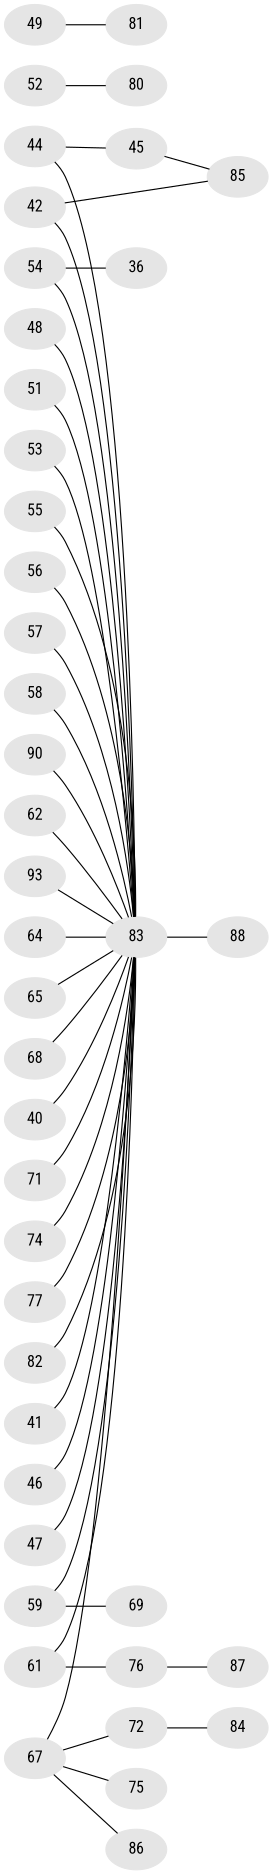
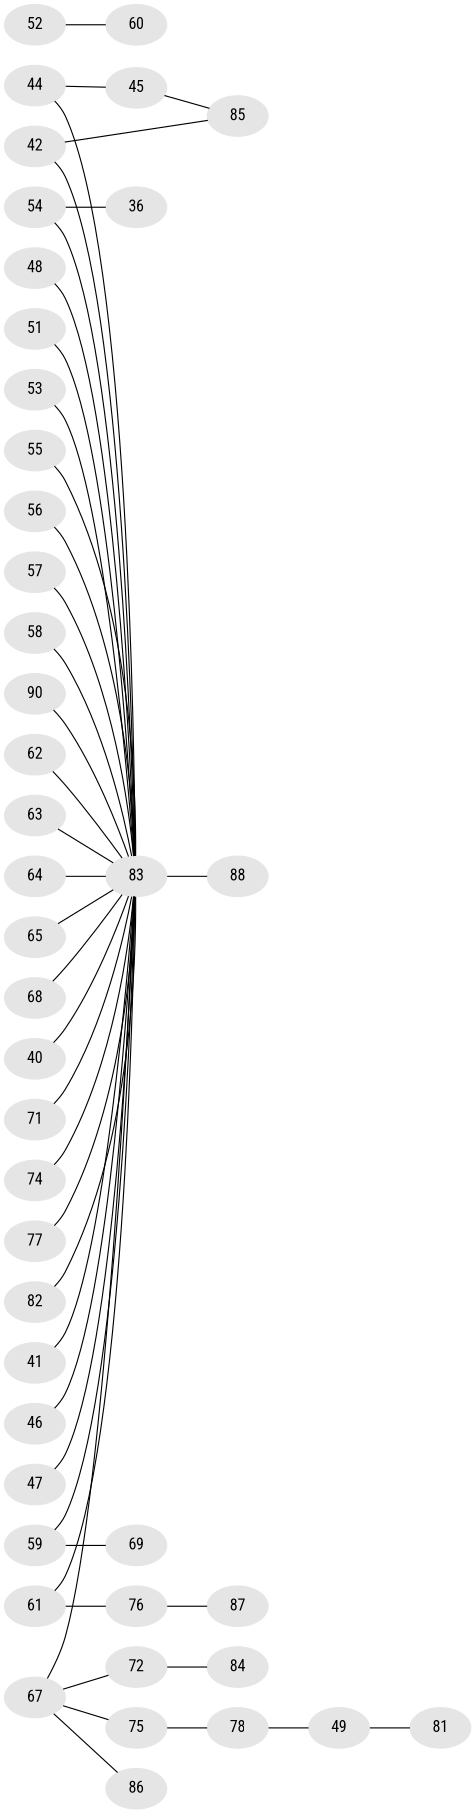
node "80": label "80" -> "60"
node "93": label "93" -> "63"
node "78": added
